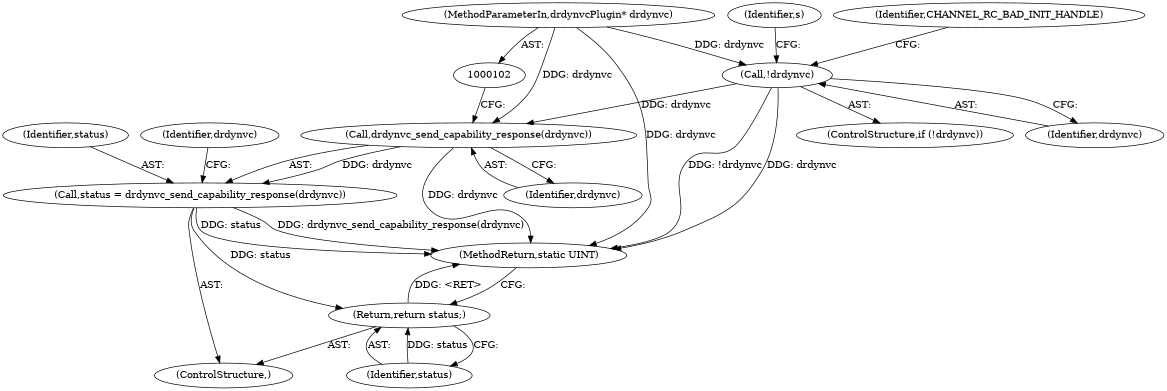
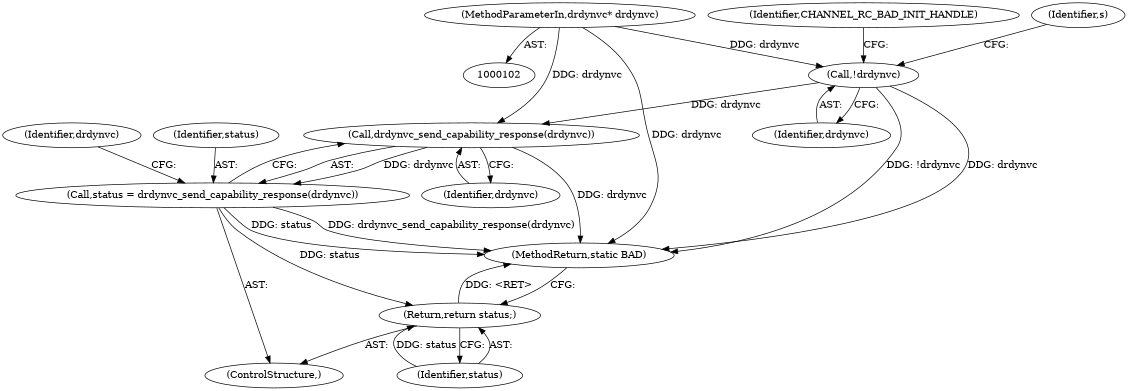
node "(MethodParameterIn,drdynvcPlugin* drdynvc)": label "(MethodParameterIn,drdynvcPlugin* drdynvc)" -> "(MethodParameterIn,drdynvc* drdynvc)"
edge "1000102" -> "(Call,drdynvc_send_capability_response(drdynvc))": now "(Call,status = drdynvc_send_capability_response(drdynvc))" -> "(Call,drdynvc_send_capability_response(drdynvc))"
node "(ControlStructure,if (!drdynvc))": removed
node "(MethodReturn,static UINT)": label "(MethodReturn,static UINT)" -> "(MethodReturn,static BAD)"
